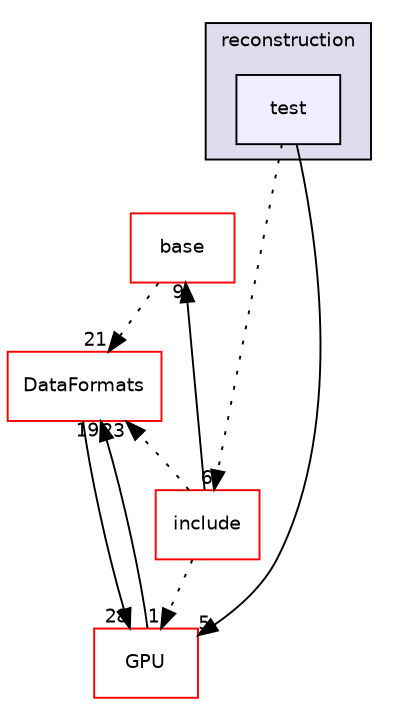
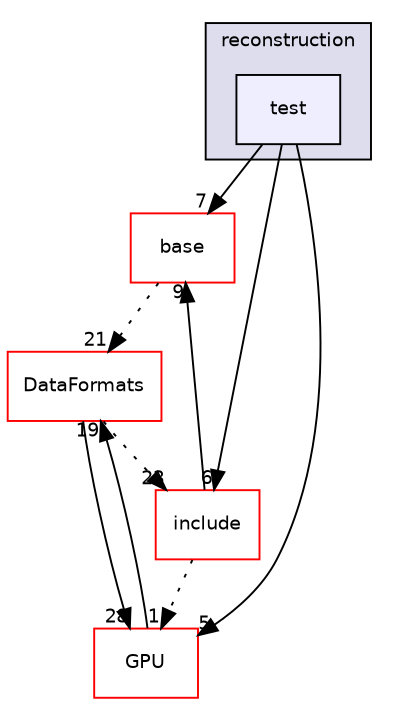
edge "test" -> "base": added
edge "test" -> "include": style dotted -> solid
edge "include" -> "DataFormats": reversed
